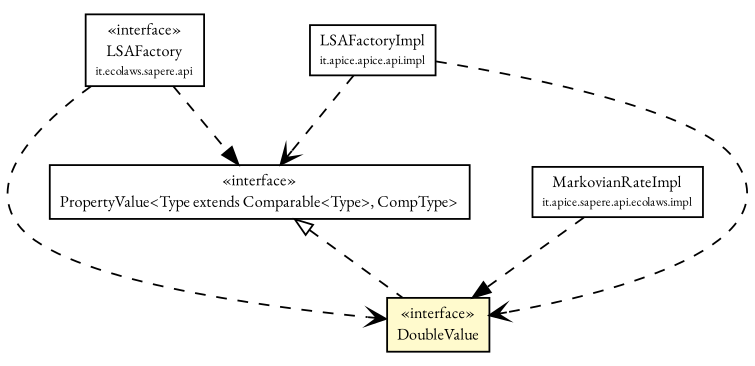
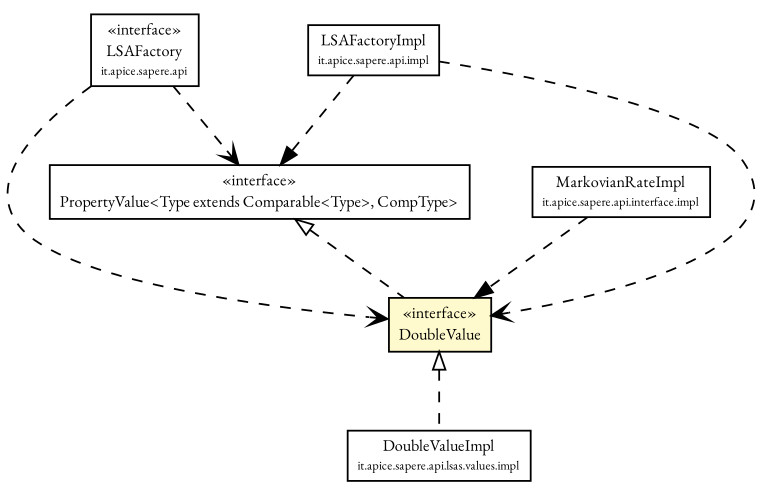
node "LSAFactoryImpl": text "it.apice.apice.api.impl" -> "it.apice.sapere.api.impl"
node "LSAFactory": text "it.ecolaws.sapere.api" -> "it.apice.sapere.api"
edge "LSAFactoryImpl" -> "PropertyValue<Type extends Comparable<Type>, CompType>": arrowhead open -> normal
edge "LSAFactory" -> "PropertyValue<Type extends Comparable<Type>, CompType>": arrowhead normal -> open
node "MarkovianRateImpl": text "it.apice.sapere.api.ecolaws.impl" -> "it.apice.sapere.api.interface.impl"
node "DoubleValueImpl": added
